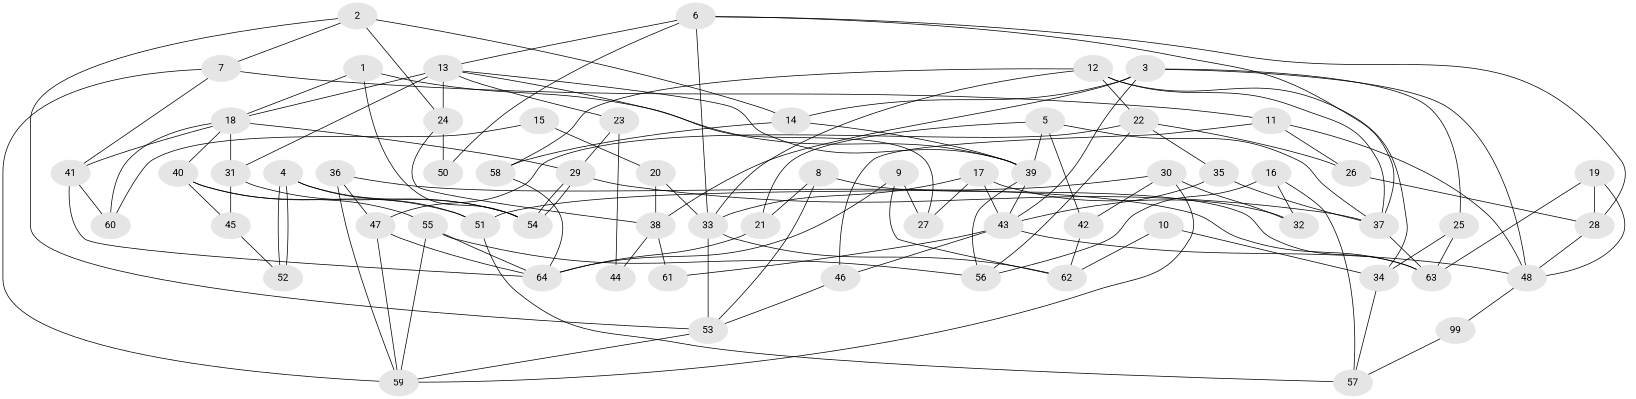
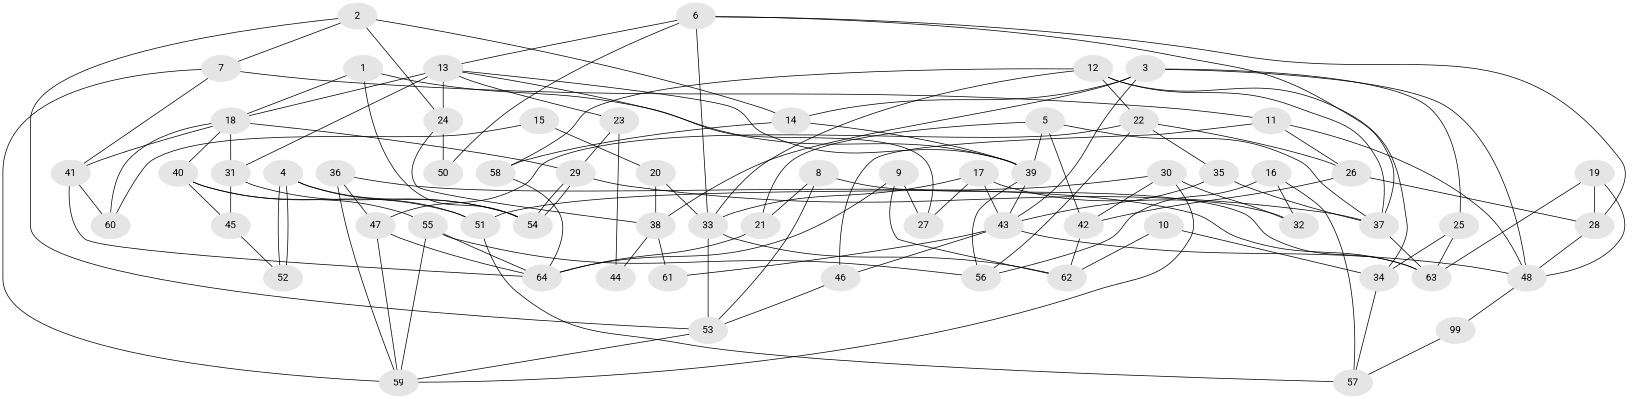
edge "26" -- "42": added
